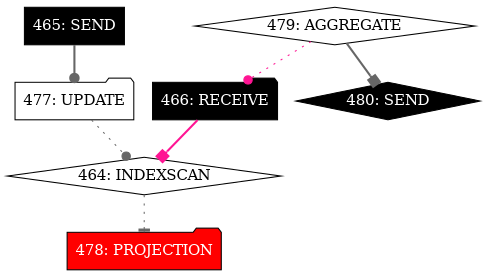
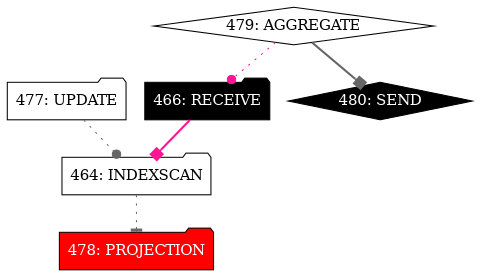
node "465: SEND": removed
node "464: INDEXSCAN": shape diamond -> folder
